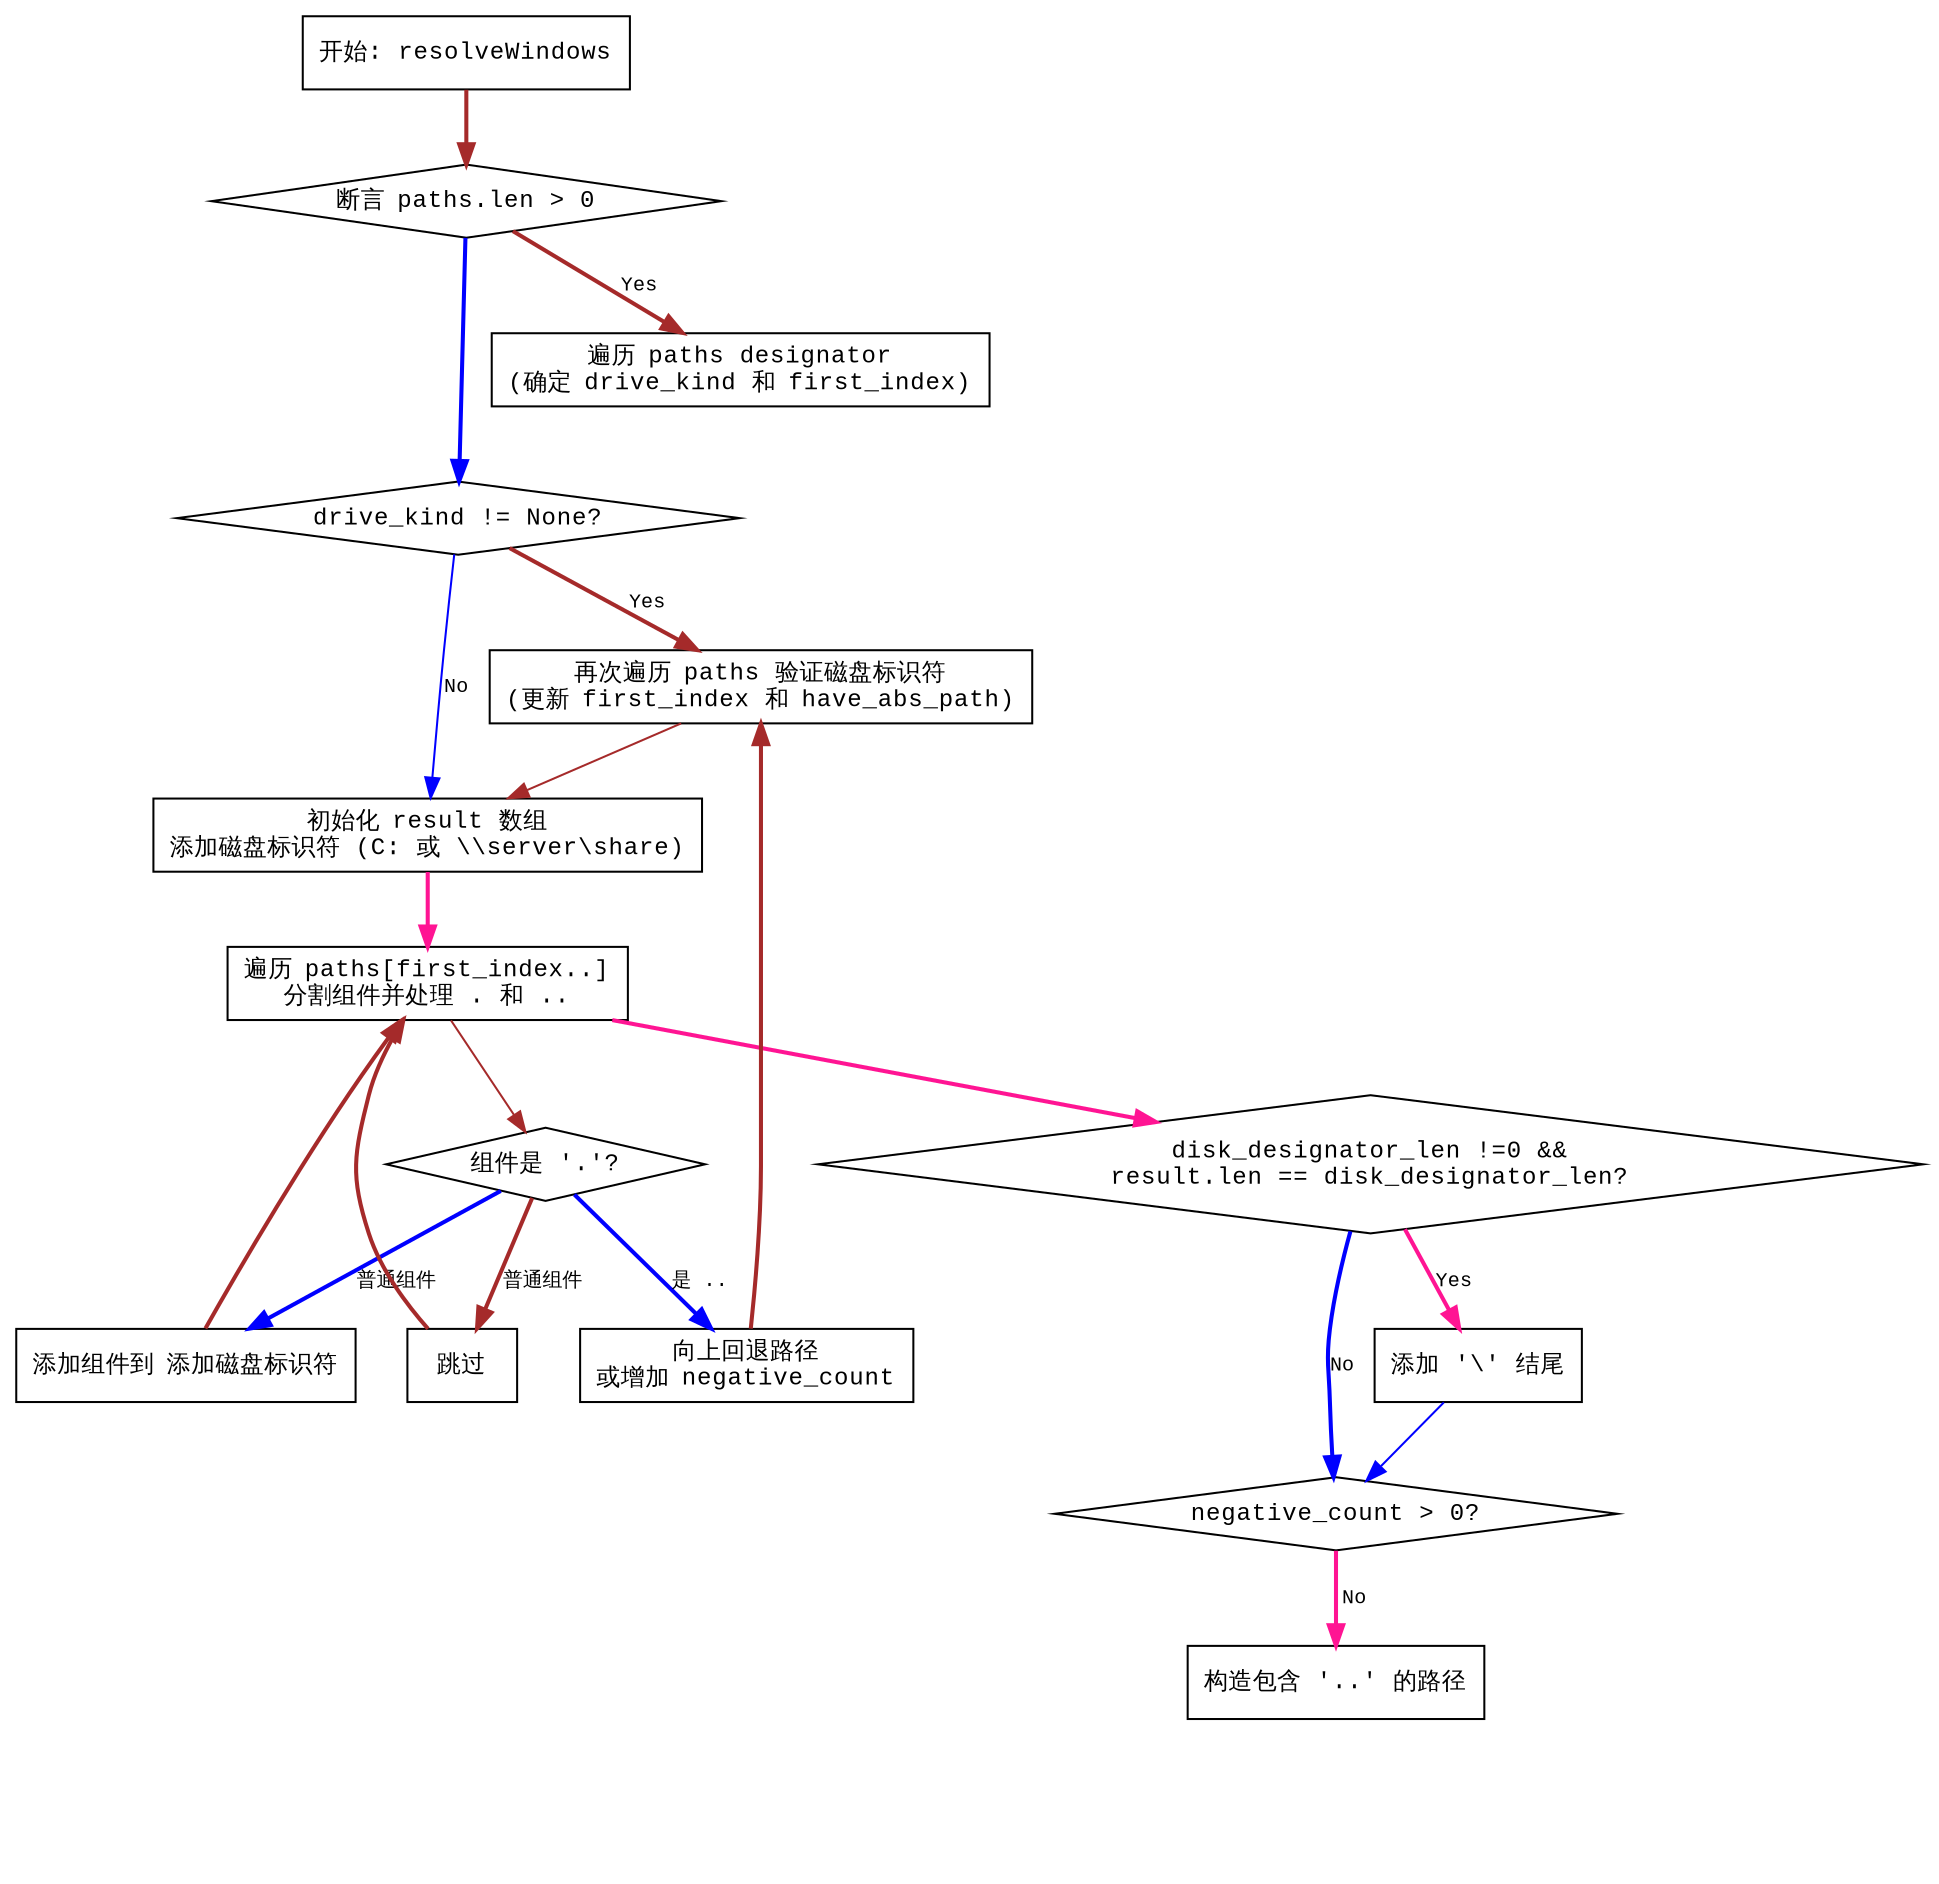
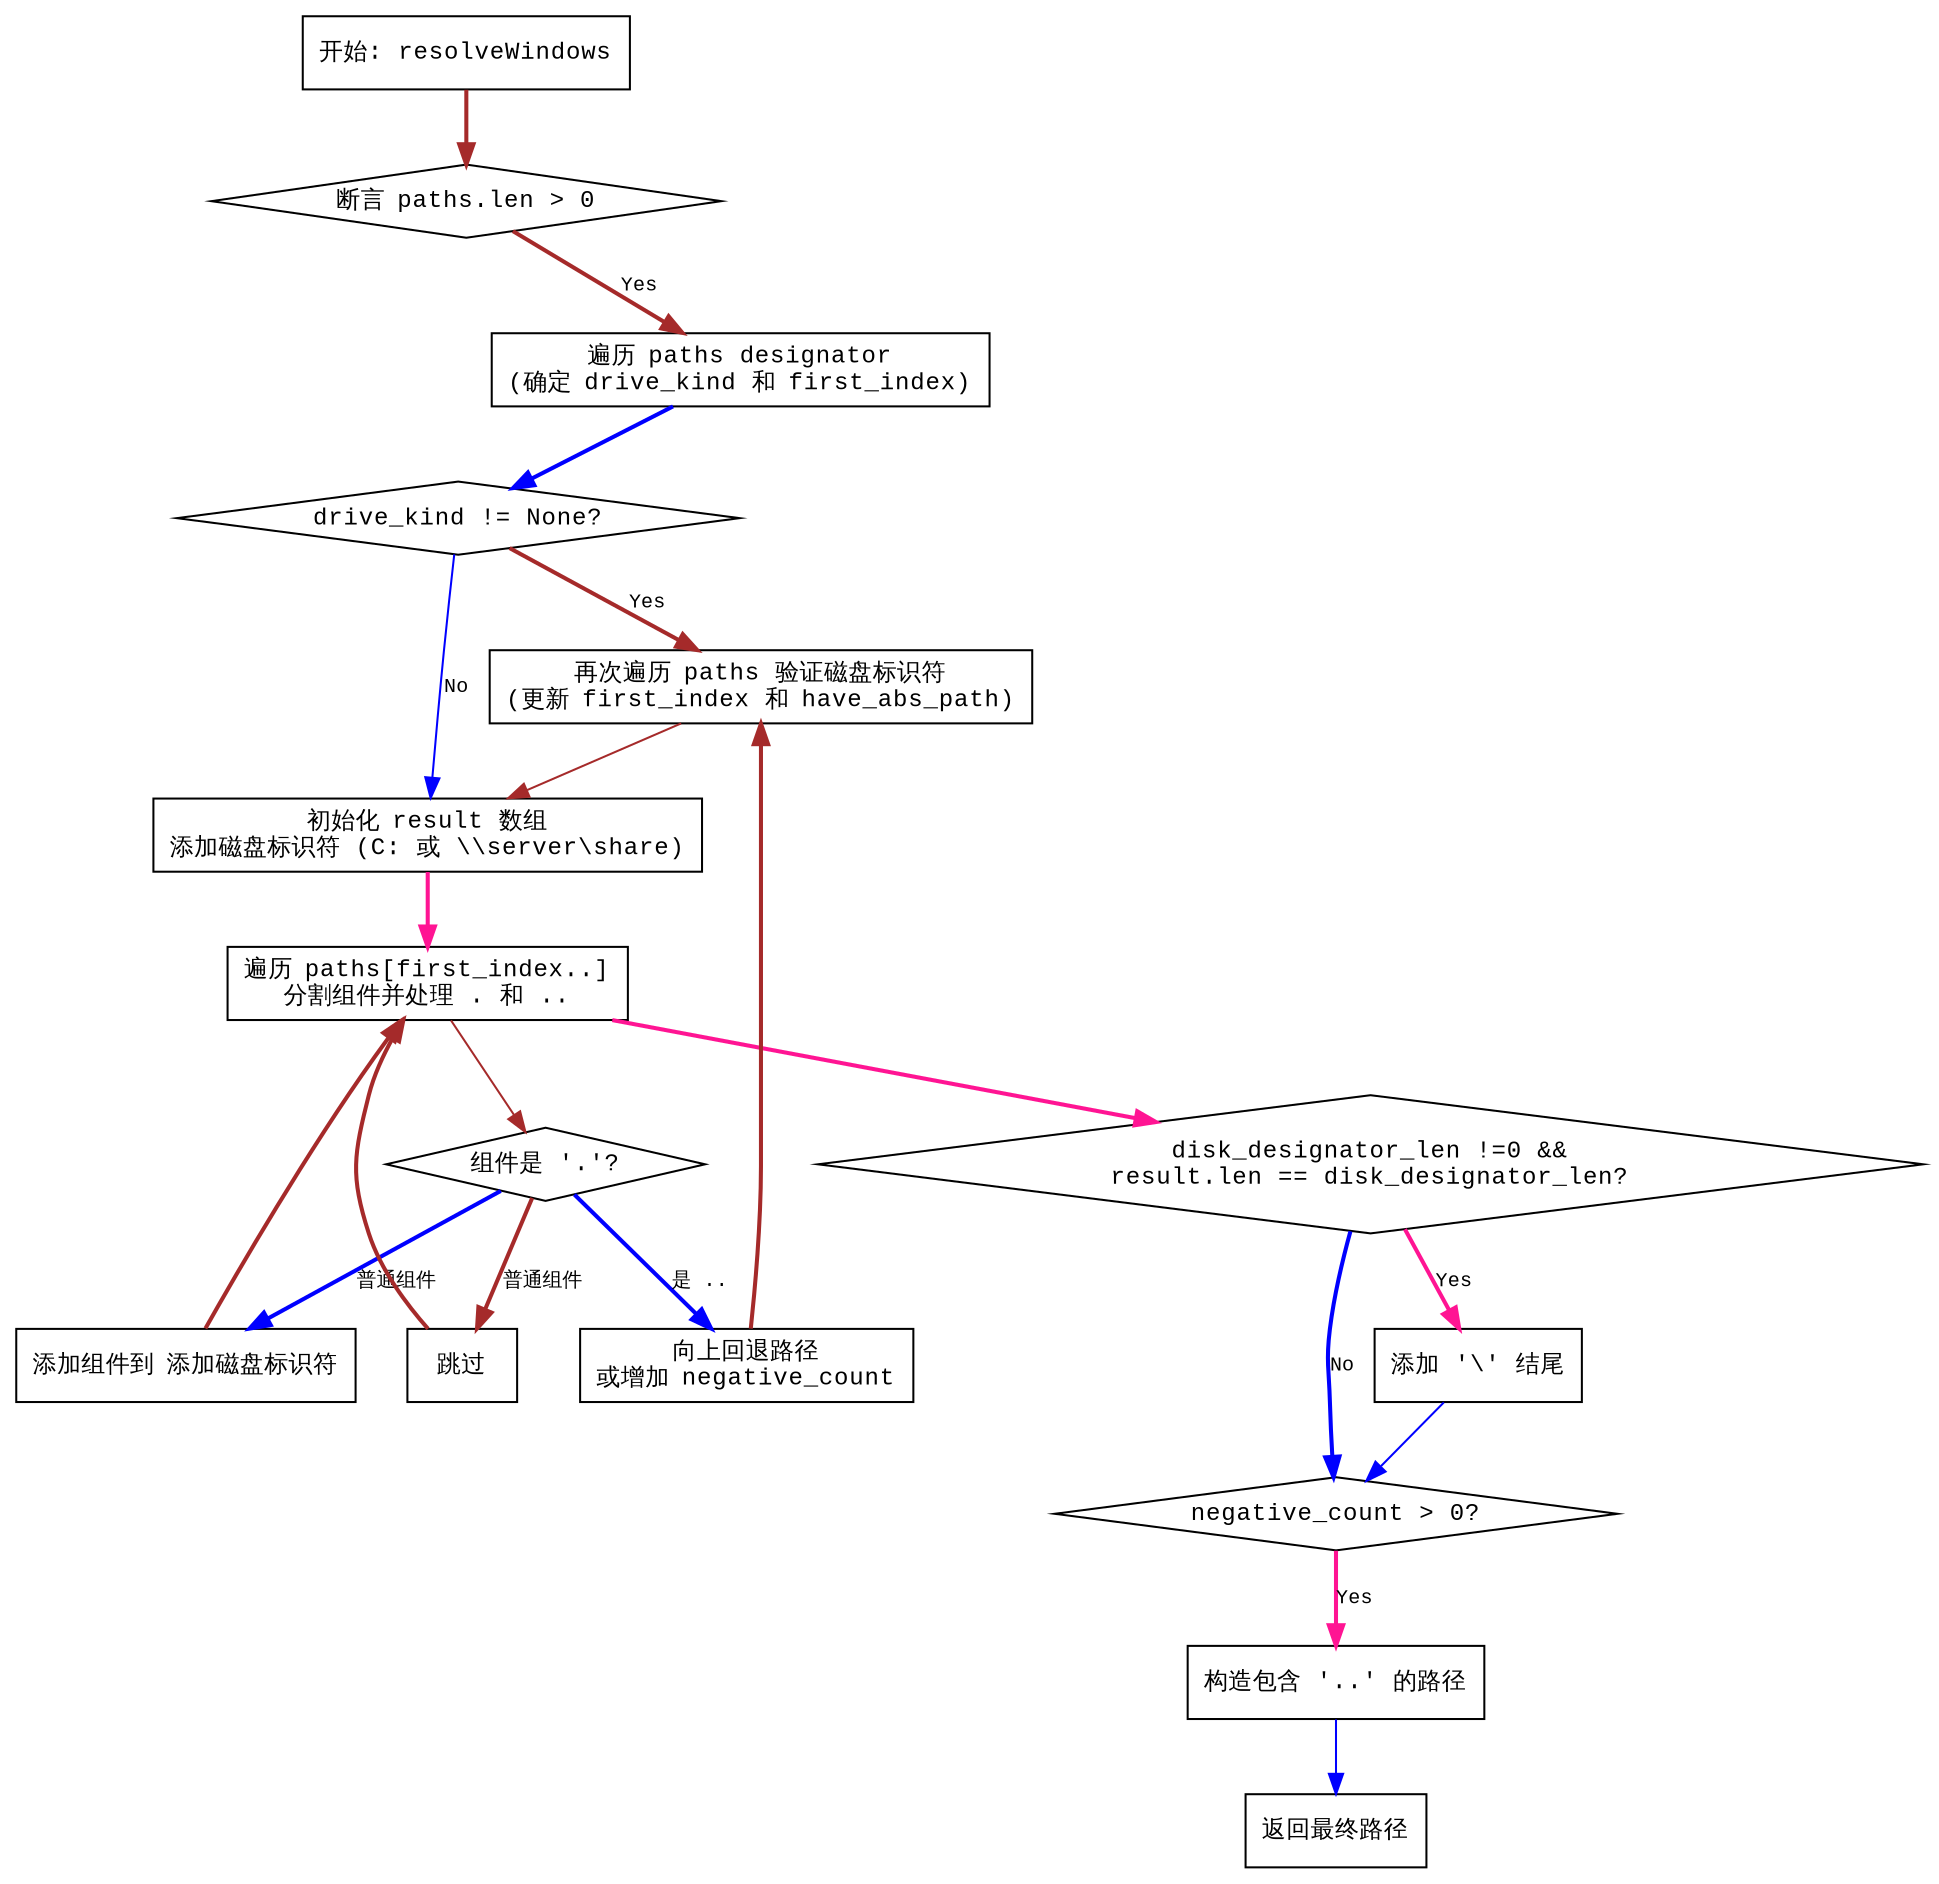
edge "断言 paths.len > 0" -> "drive_kind != None?": now "遍历 paths designator (确定 drive_kind 和 first_index)" -> "drive_kind != None?"
edge "negative_count > 0?" -> "构造包含 '..' 的路径": label "No" -> "Yes"
node "返回最终路径": added
